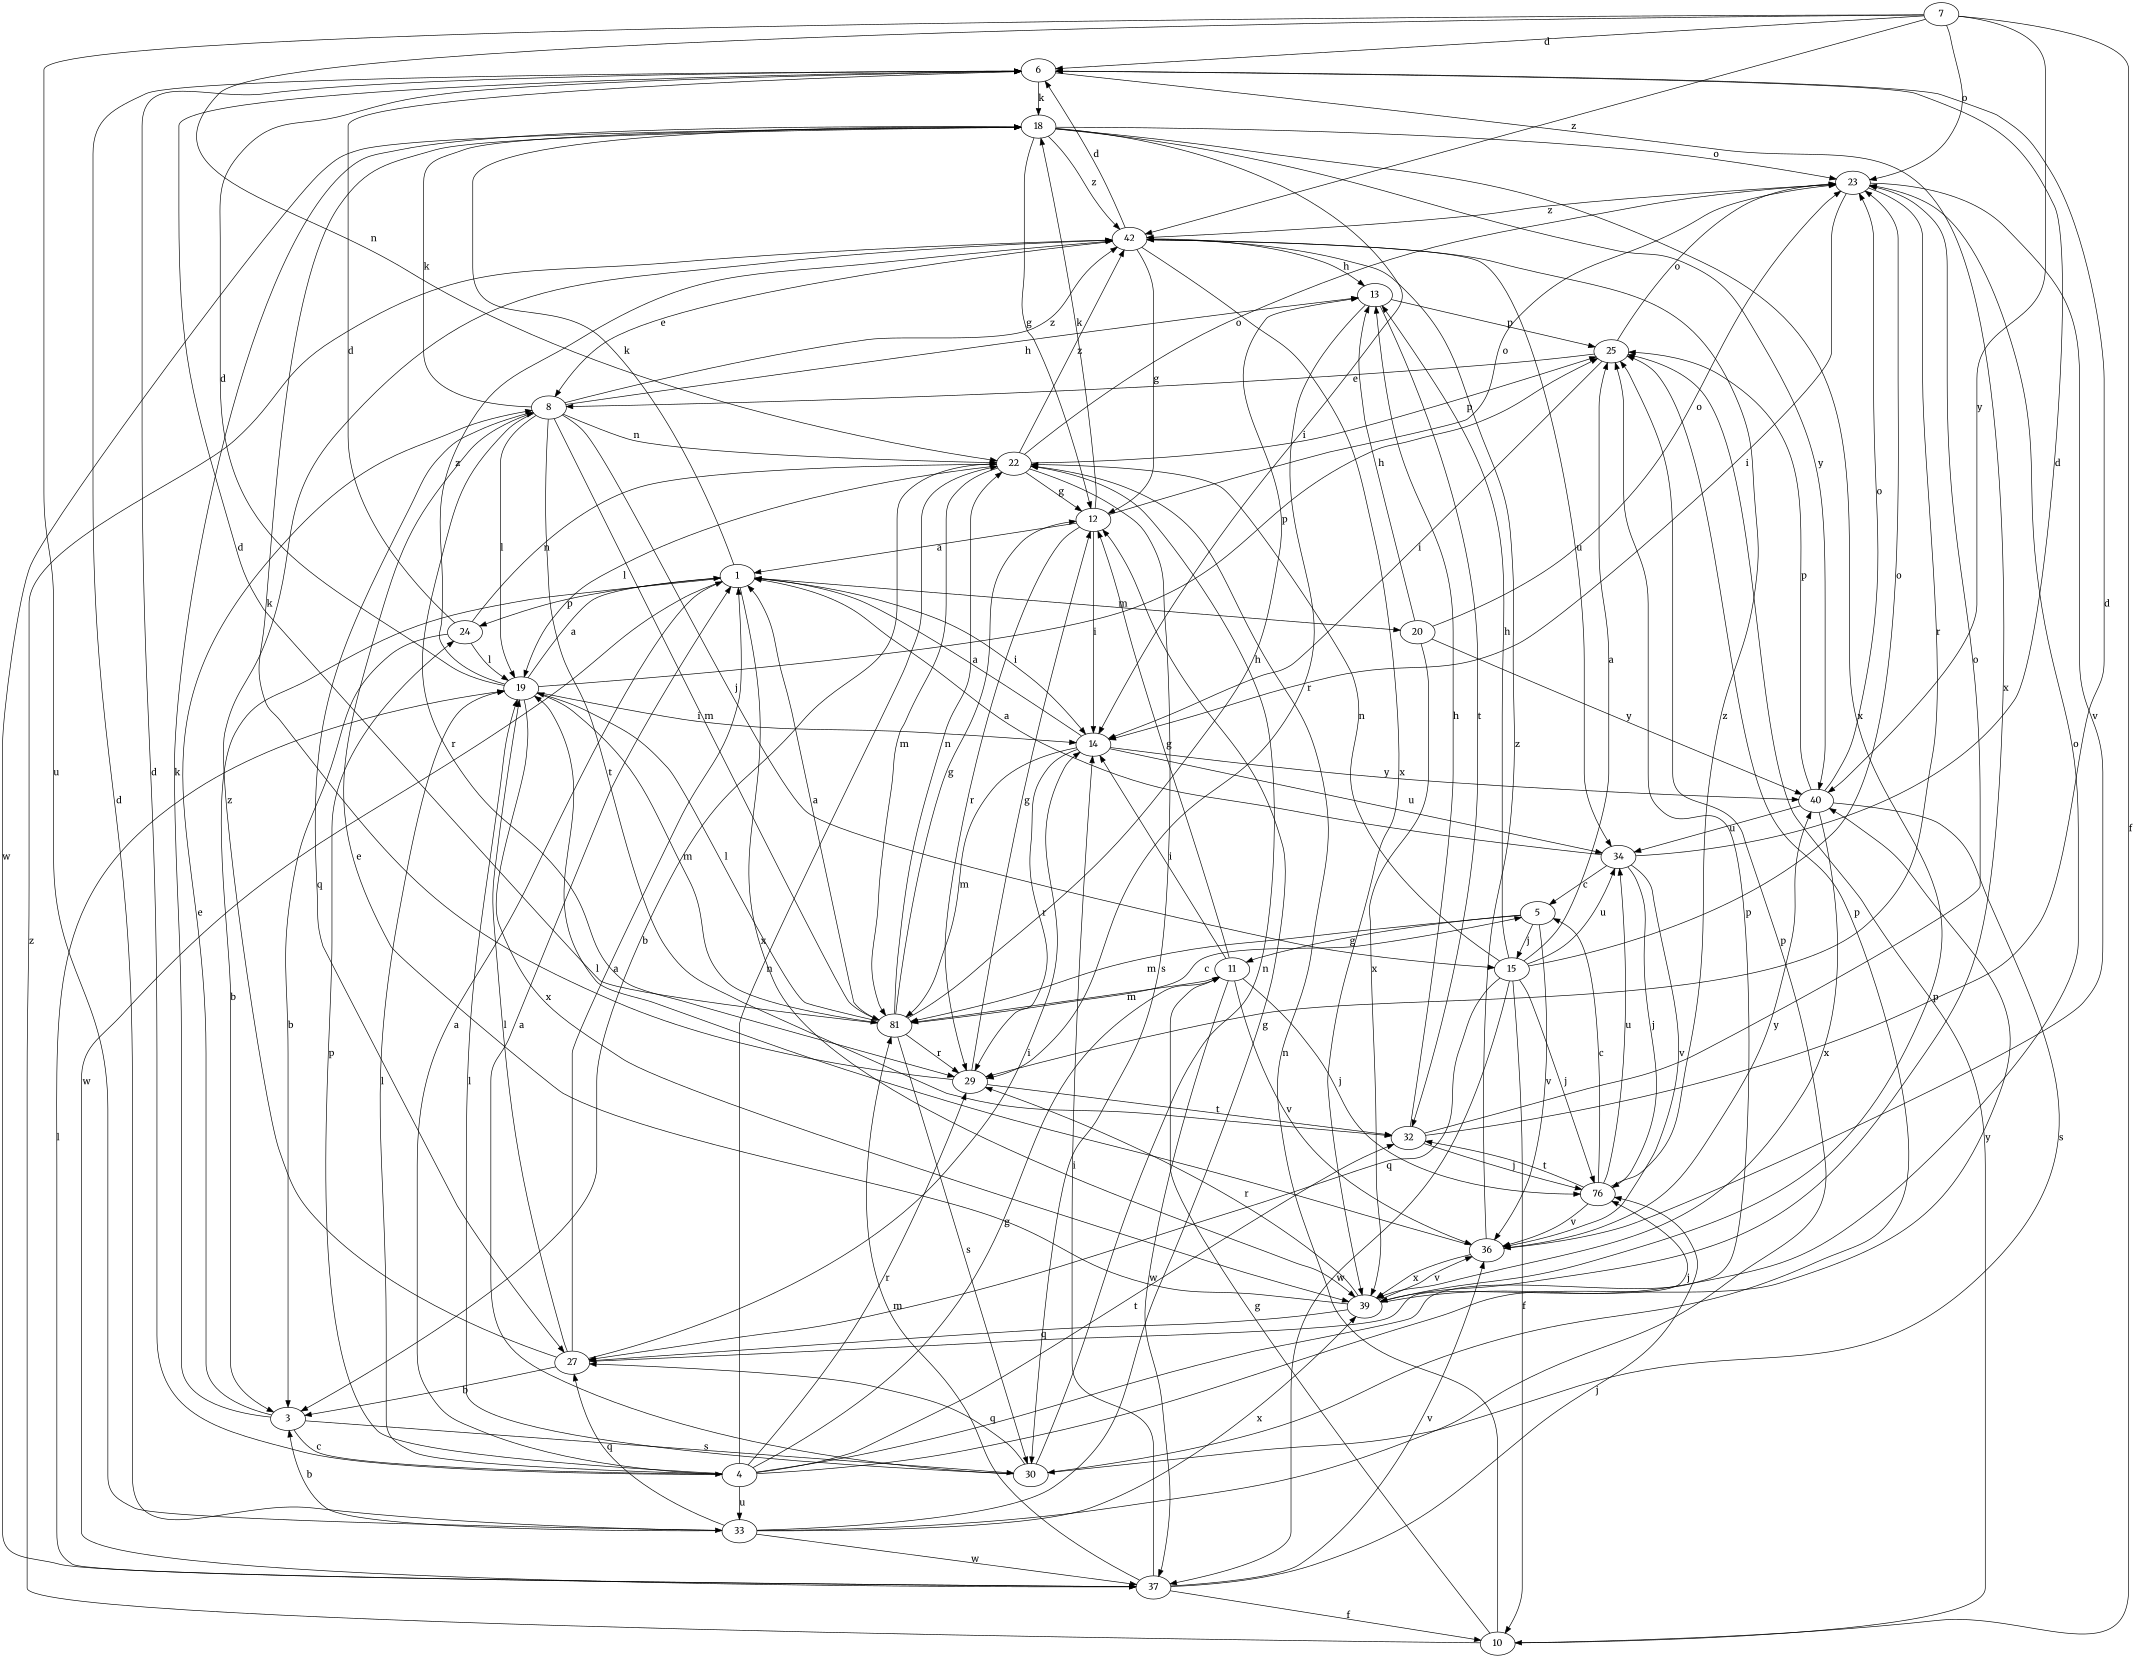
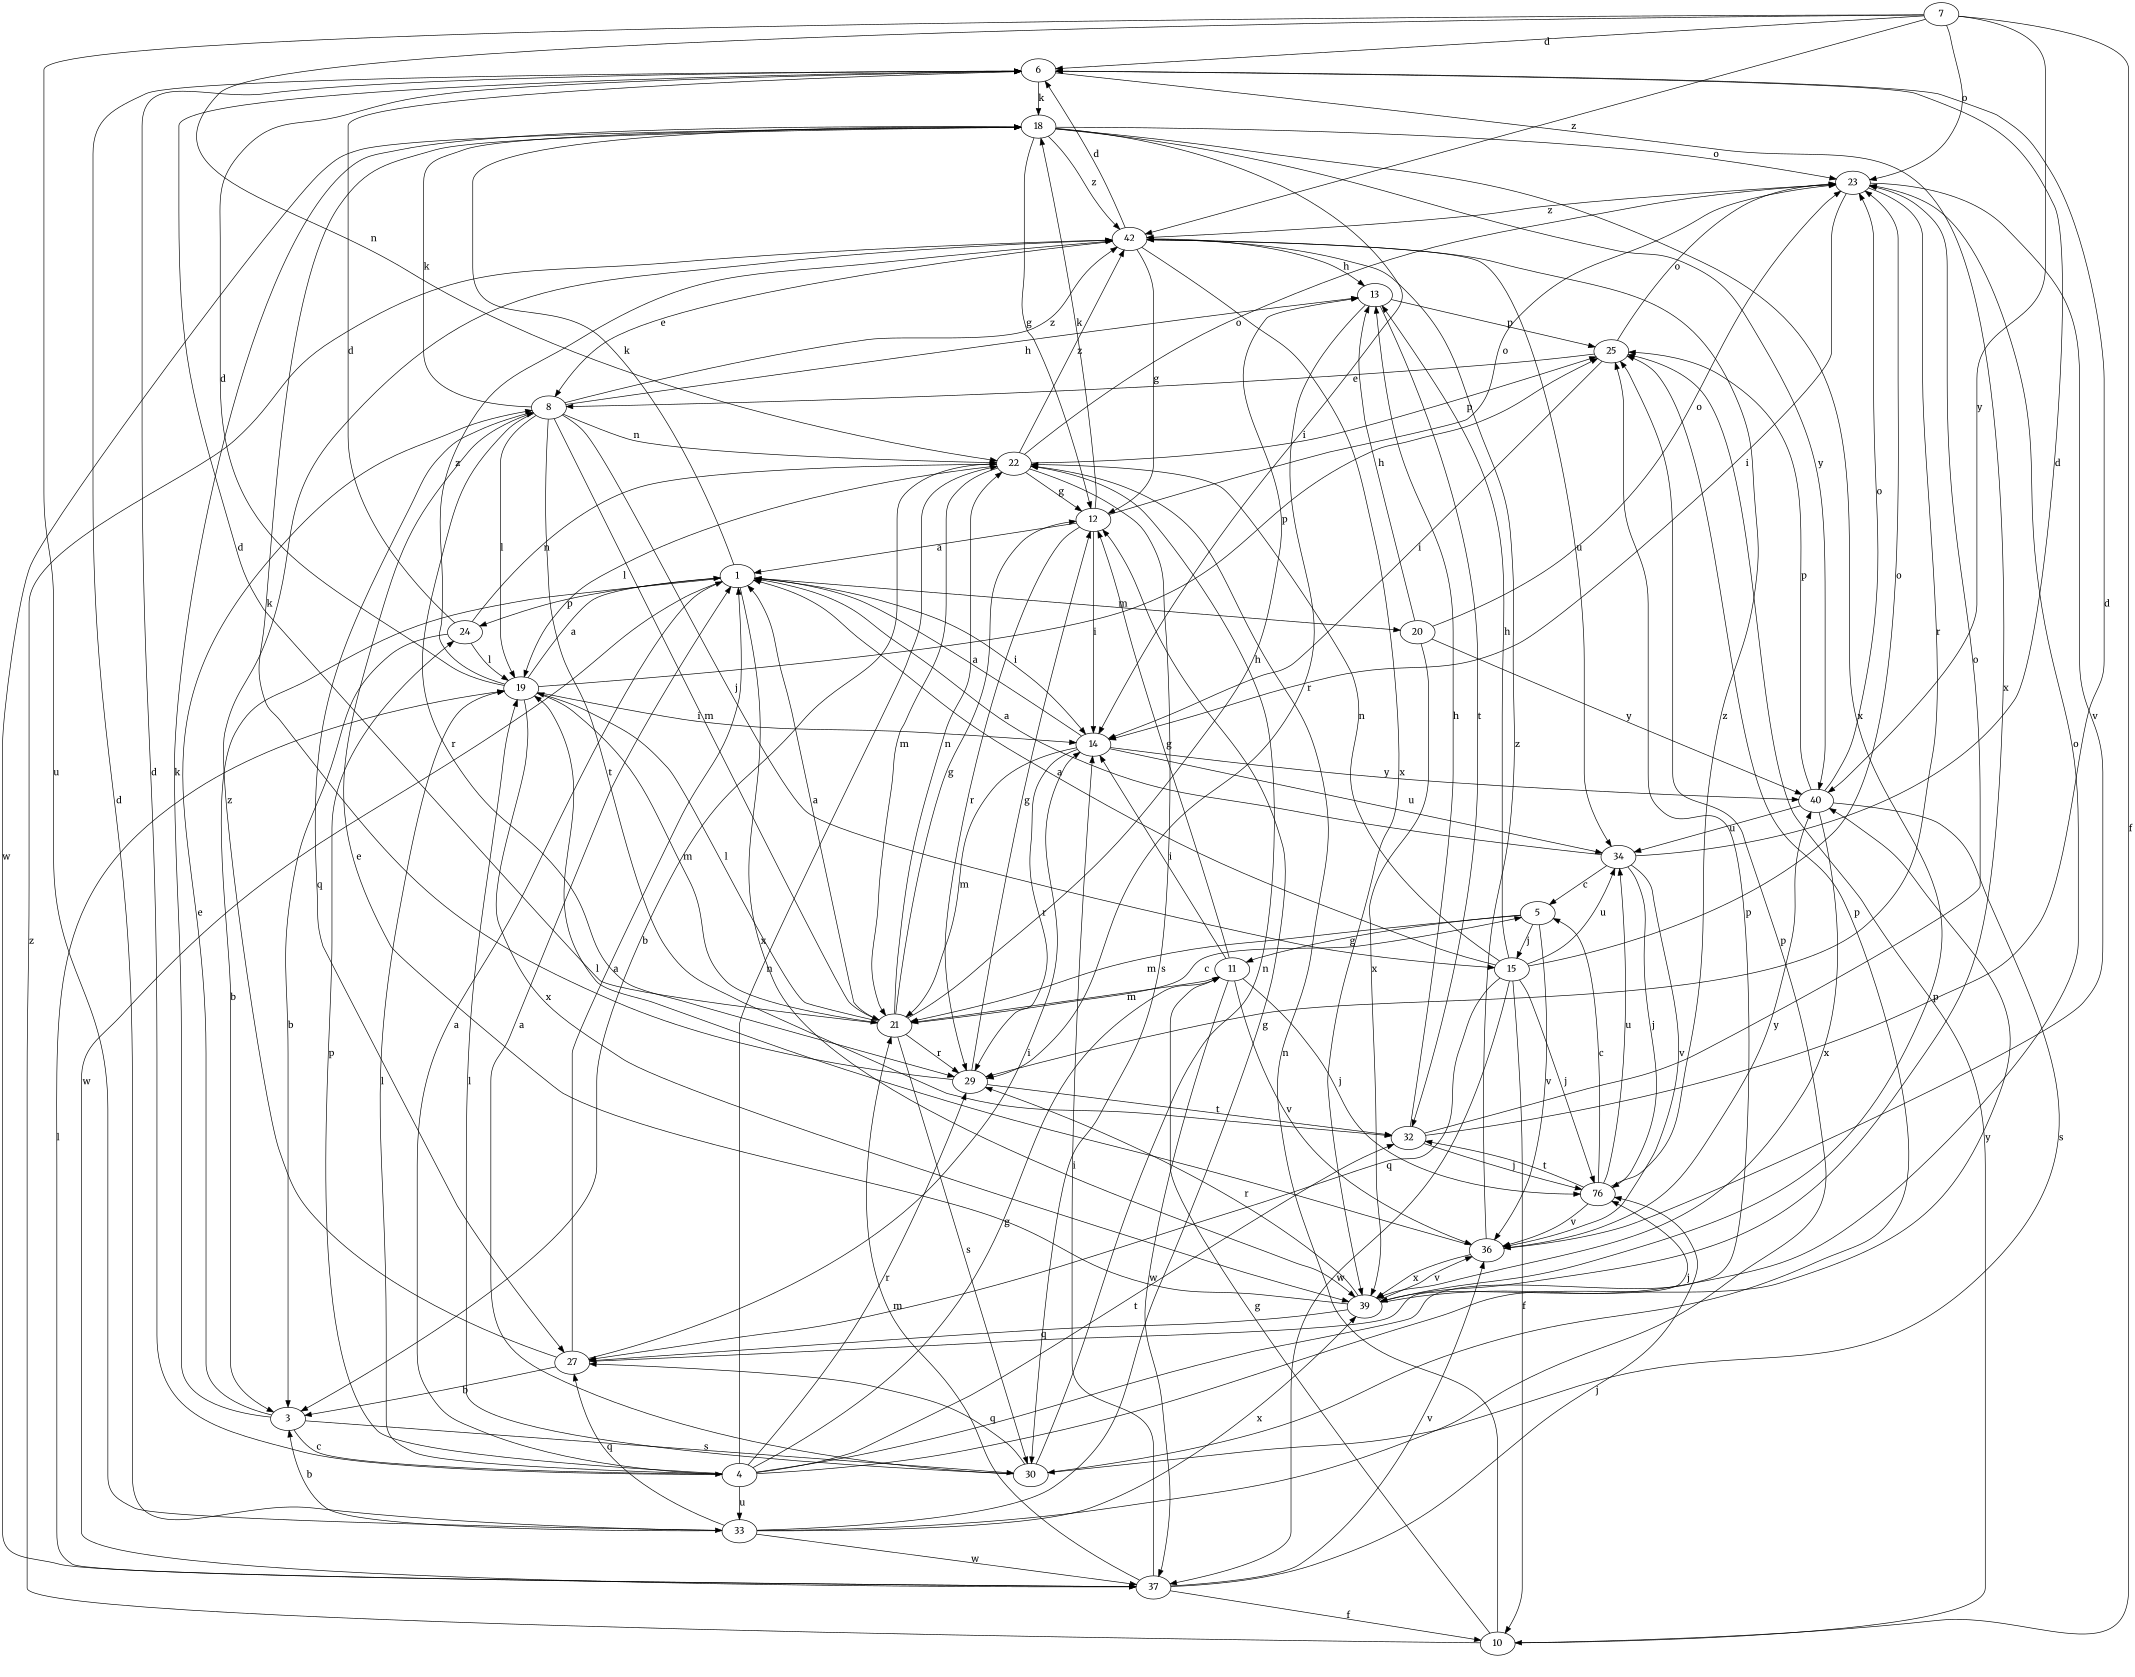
edge "15" -> "25": now "15" -> "1"
node "81": label "81" -> "21"
edge "27" -> "19": removed, label "l"
